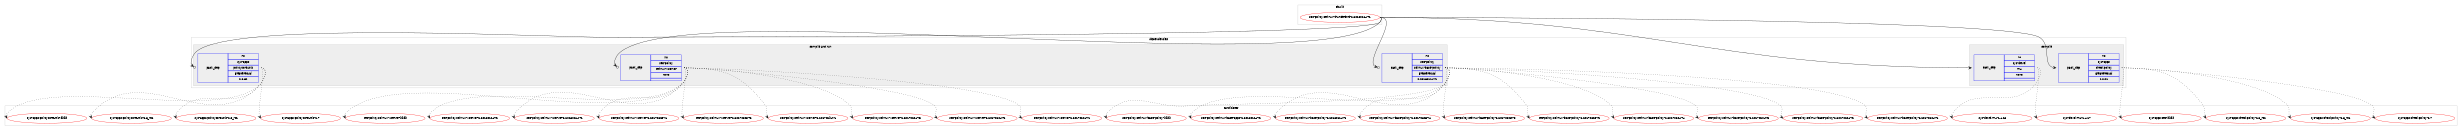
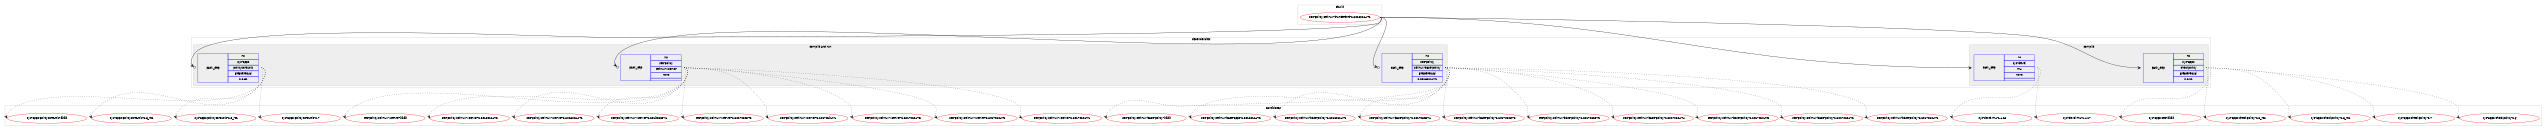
node "sec-policy/selinux-xserver-2.20170805-r4": label "sec-policy/selinux-xserver-2.20170805-r4" -> "sec-policy/selinux-xserver-2.20190805-r4"
node "sys-apps/checkpolicy-2.6": added
